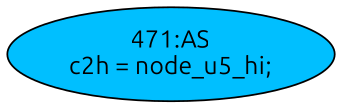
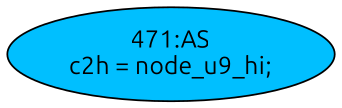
node "471:AS c2h = node_u5_hi;": label "471:AS c2h = node_u5_hi;" -> "471:AS c2h = node_u9_hi;"
